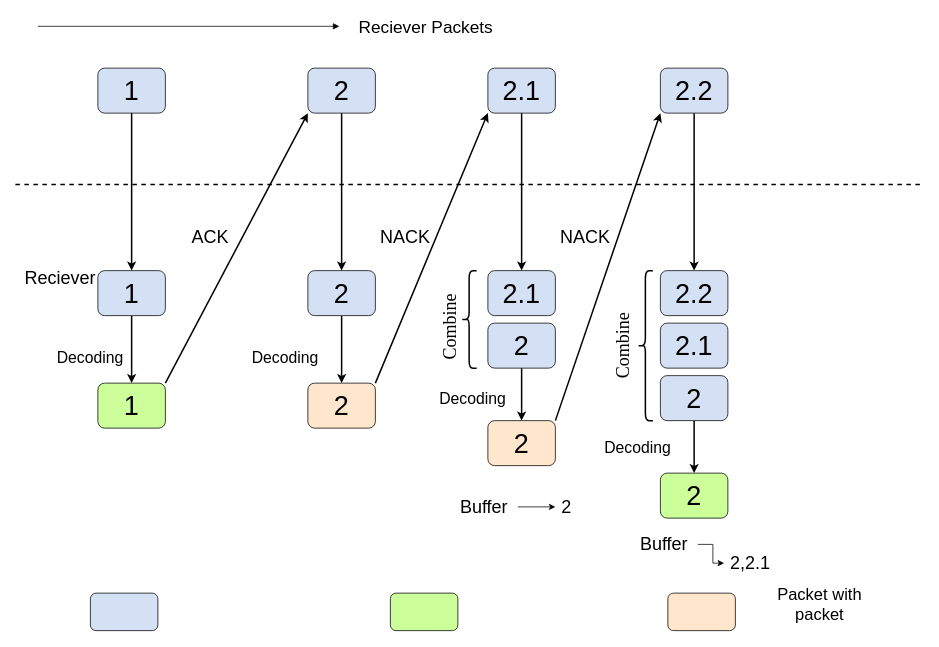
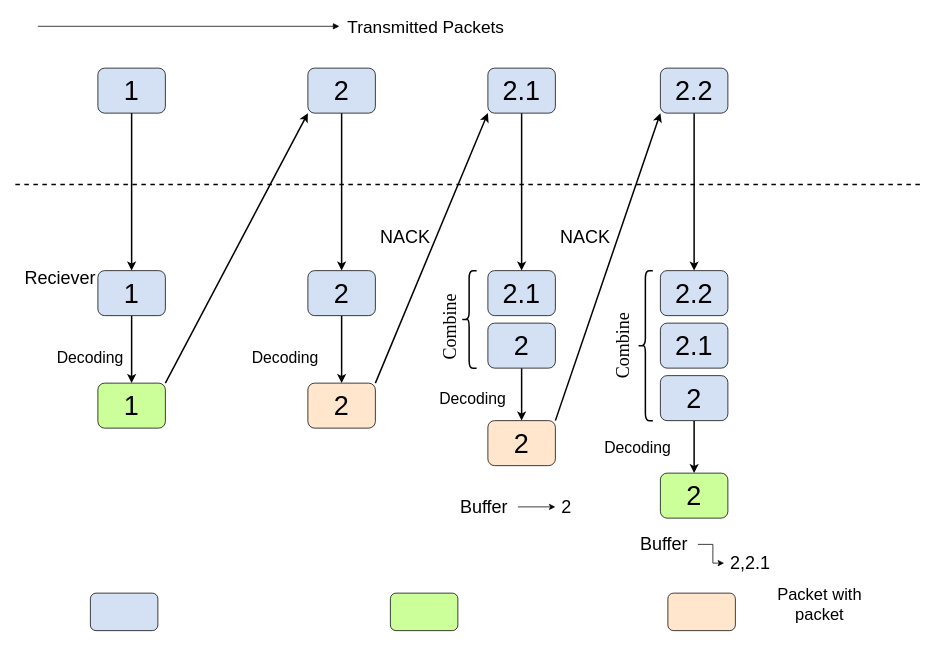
node "Reciever Packets": label "Reciever Packets" -> "Transmitted Packets"
node "ACK": removed
